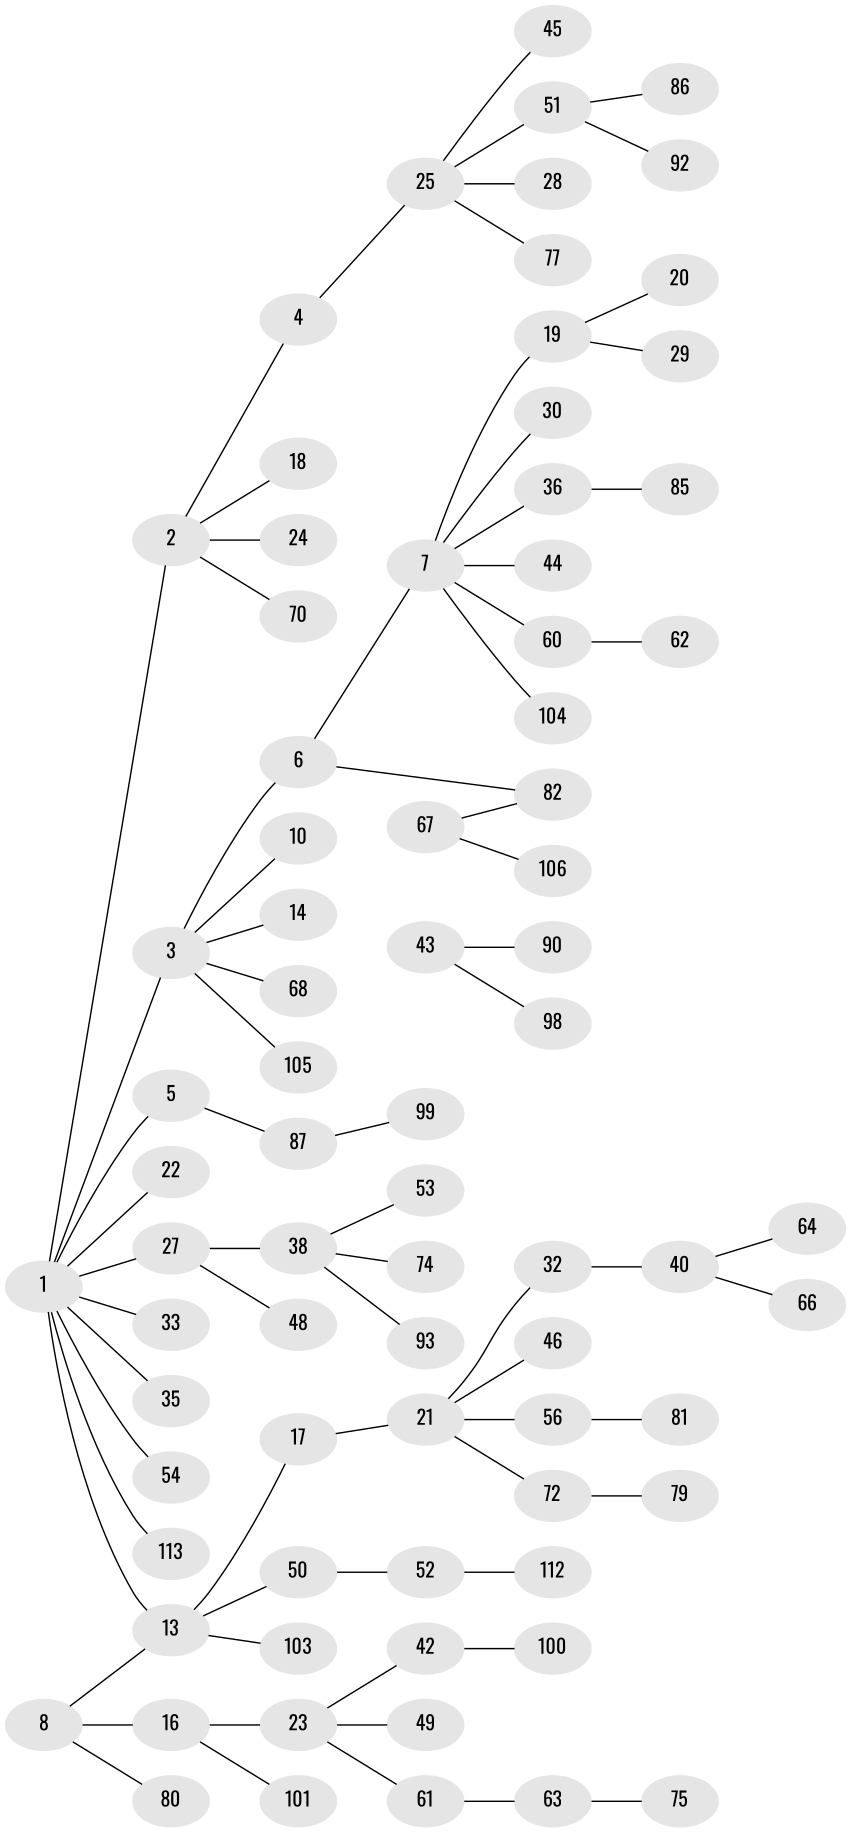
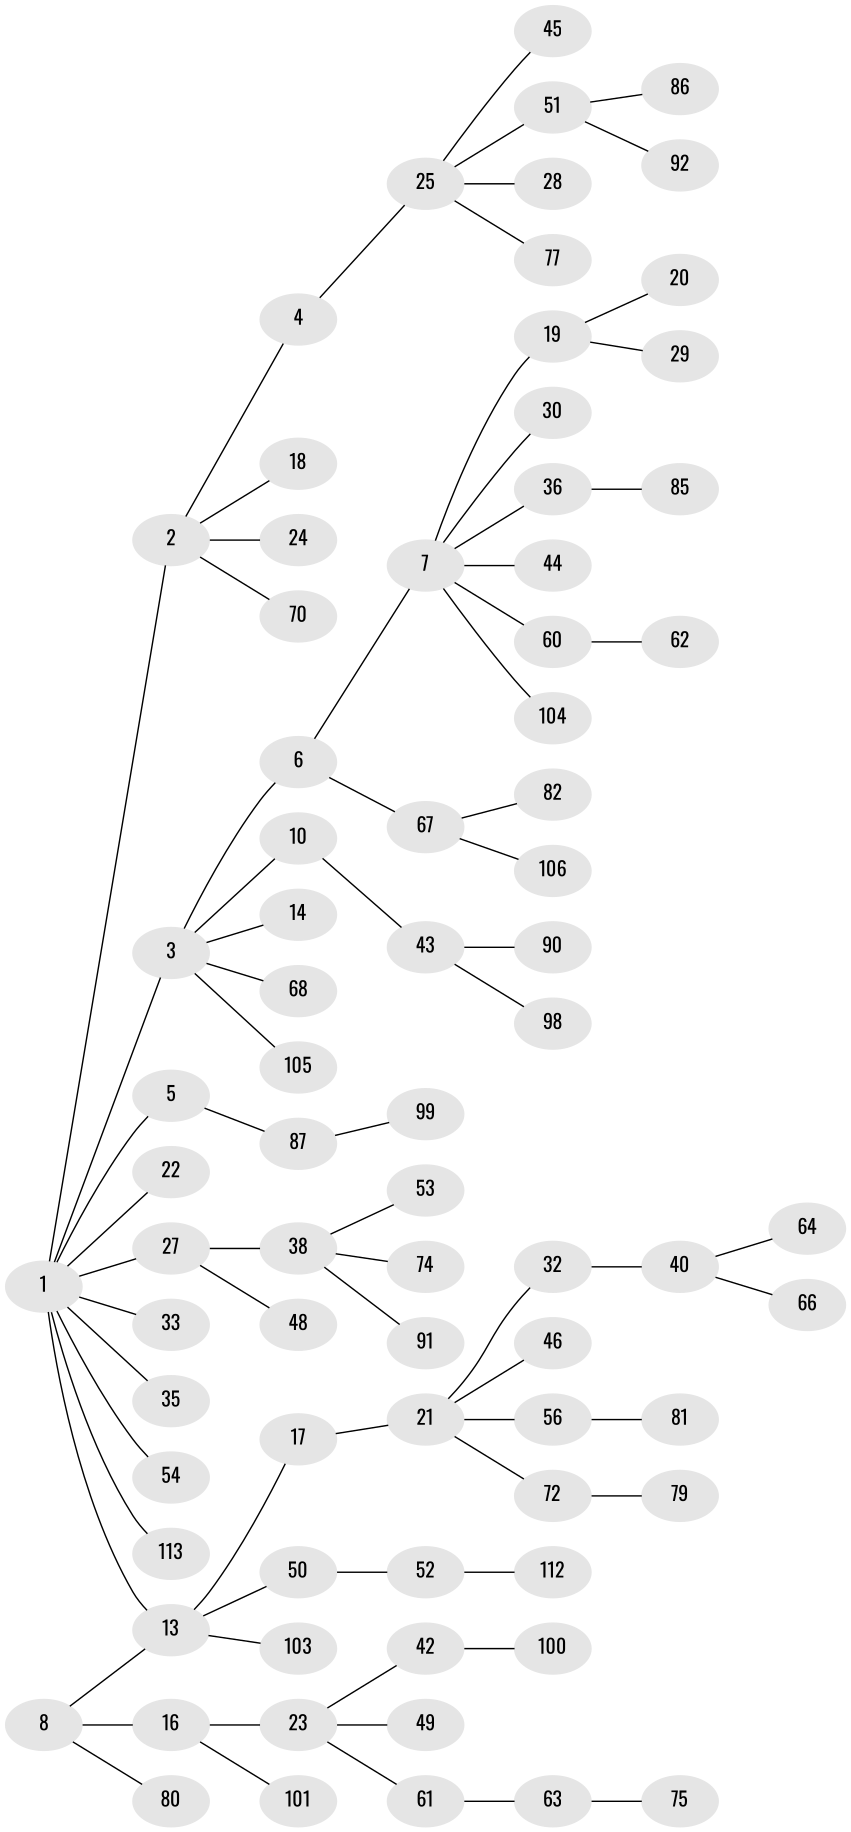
edge "6" -- "82": now "6" -- "67"
edge "10" -- "43": added
node "93": label "93" -> "91"
